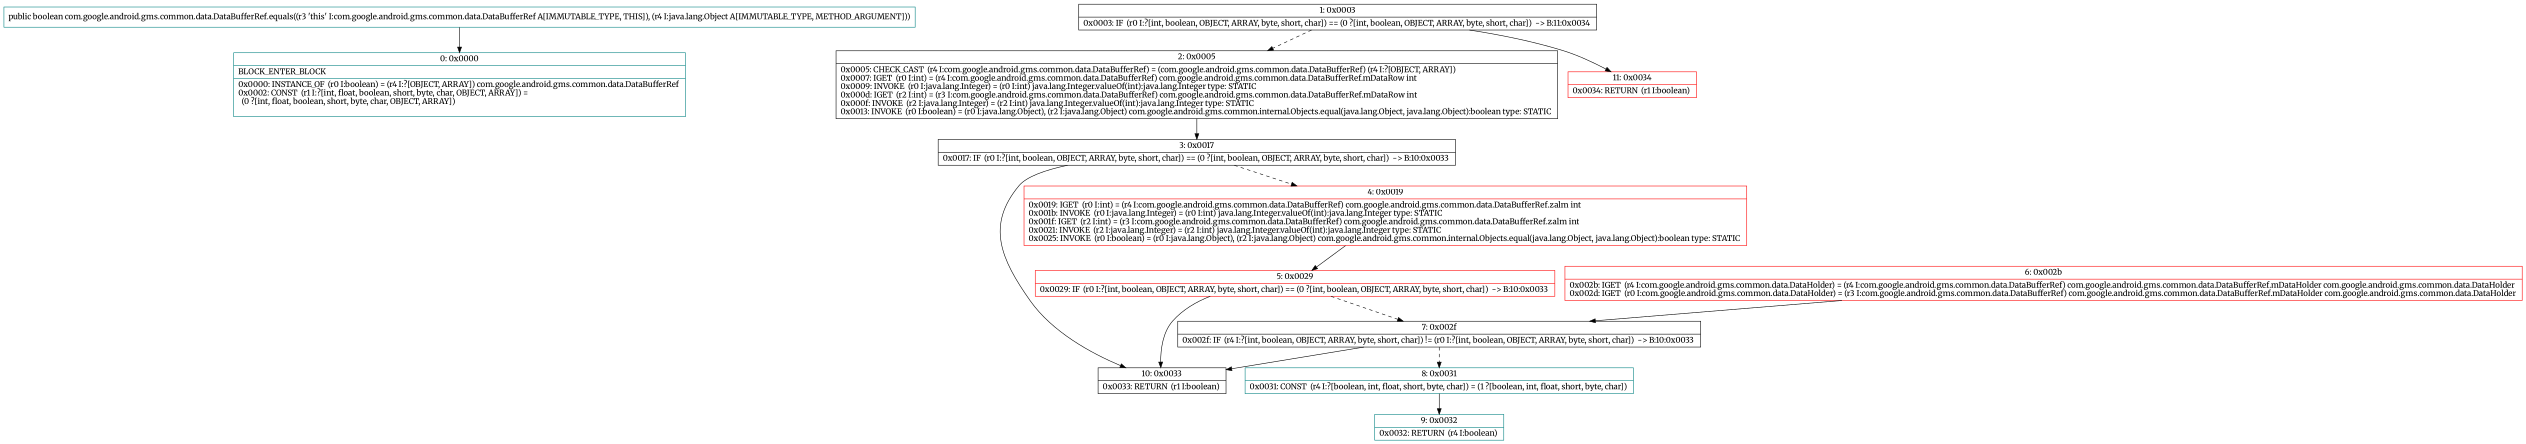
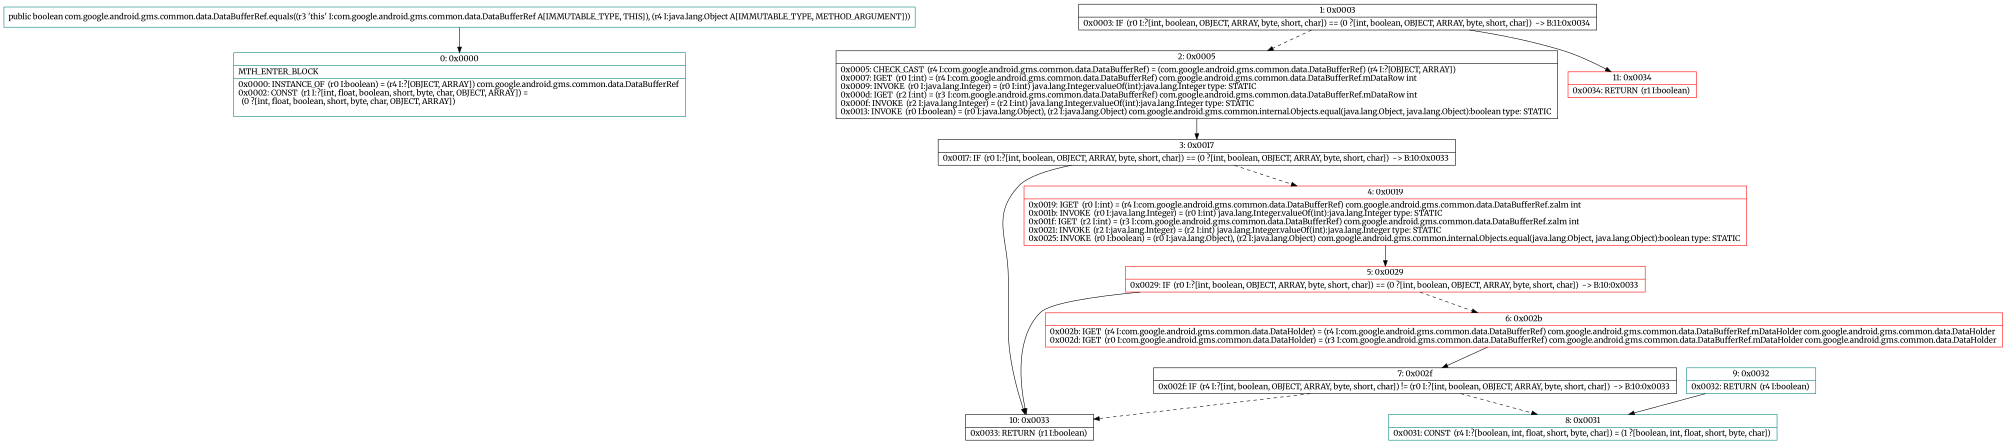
node "0: 0x0000": text "BLOCK_ENTER_BLOCK" -> "MTH_ENTER_BLOCK"
edge "5: 0x0029" -> "7: 0x002f": now "5: 0x0029" -> "6: 0x002b"
edge "7: 0x002f" -> "10: 0x0033": style solid -> dashed
edge "8: 0x0031" -> "9: 0x0032": reversed
